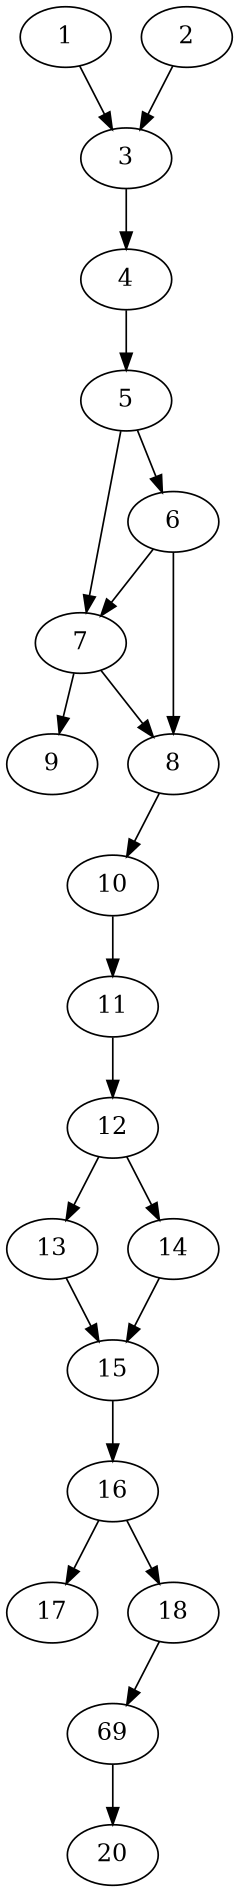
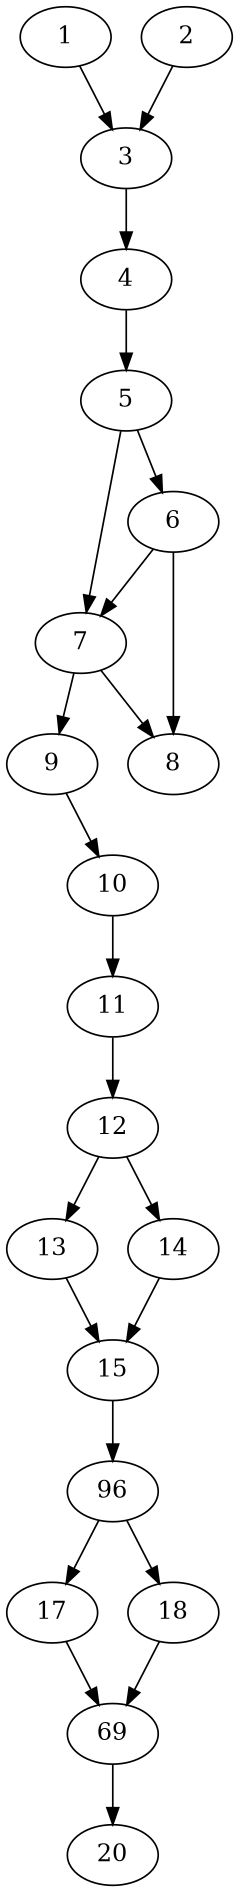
edge "8" -> "10": now "9" -> "10"
node "16": label "16" -> "96"
edge "17" -> "69": added
